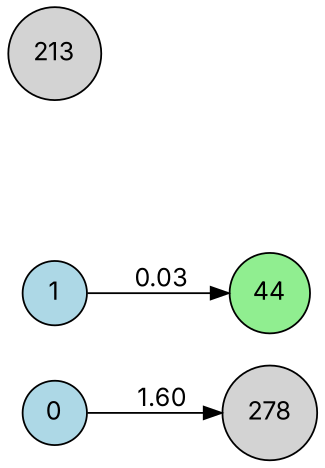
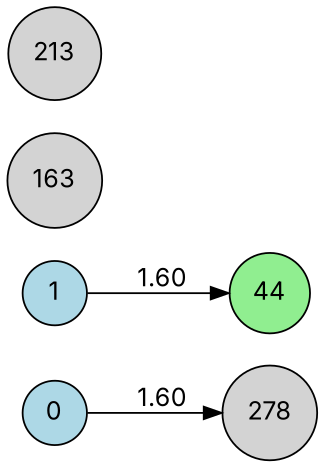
node "163": added
edge "1" -> "44": label "0.03" -> "1.60"
